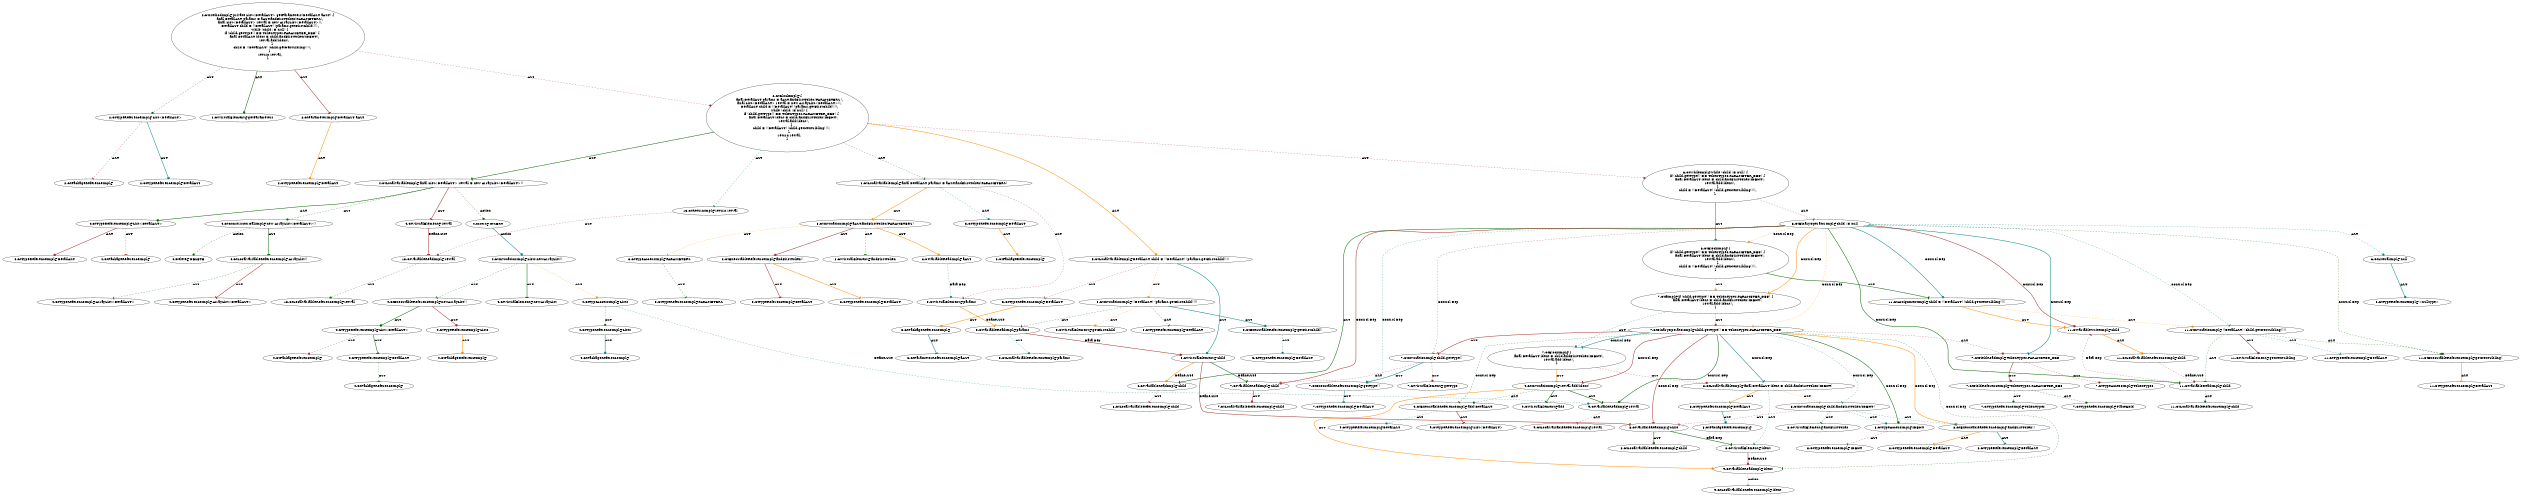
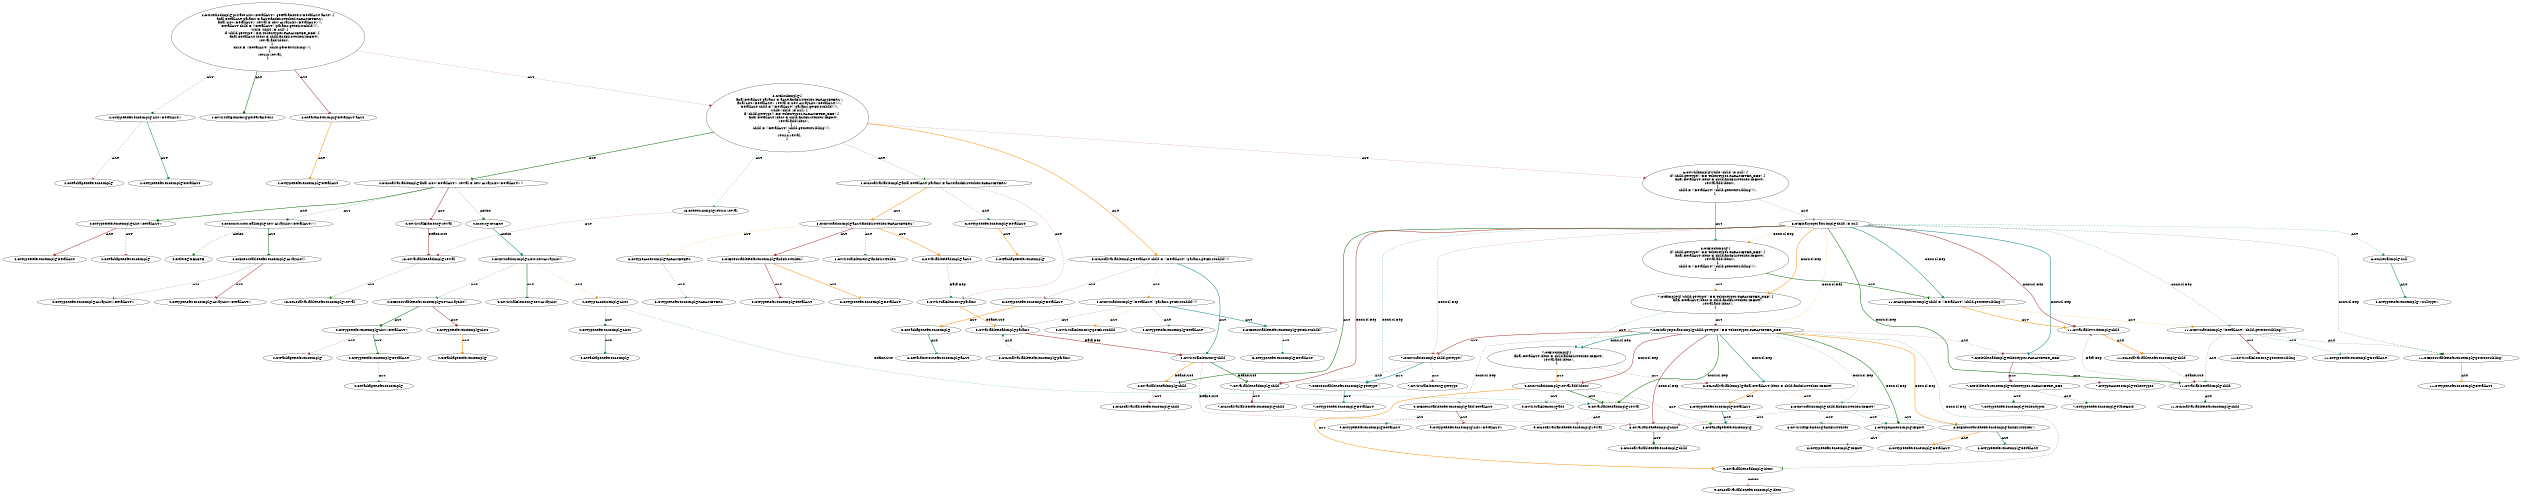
node "4:CtLocalVariableReferenceImpl@ArrayList()": label "4:CtLocalVariableReferenceImpl@ArrayList()" -> "4:CtExecutableReferenceImpl@ArrayList()"
edge "5:CtVariableReadImpl@params" -> "5:CtLocalVariableReferenceImpl@params": reversed
edge "9:CtInvocationImpl@retVal.add(ident)" -> "9:CtExecutableReferenceImpl@add(DetailAST)": now "9:CtInvocationImpl@retVal.add(ident)" -> "8:CtPackageReferenceImpl@"
edge "9:CtInvocationImpl@retVal.add(ident)" -> "9:CtVirtualElement@add": style bold -> dashed
edge "5:CtVirtualElement@child" -> "8:CtVariableReadImpl@child": style bold -> dashed
edge "8:CtInvocationImpl@child.findFirstToken(IDENT)" -> "8:CtExecutableReferenceImpl@findFirstToken()": arrowhead dot -> tee
node "8:CtVirtualElement@ident": removed
